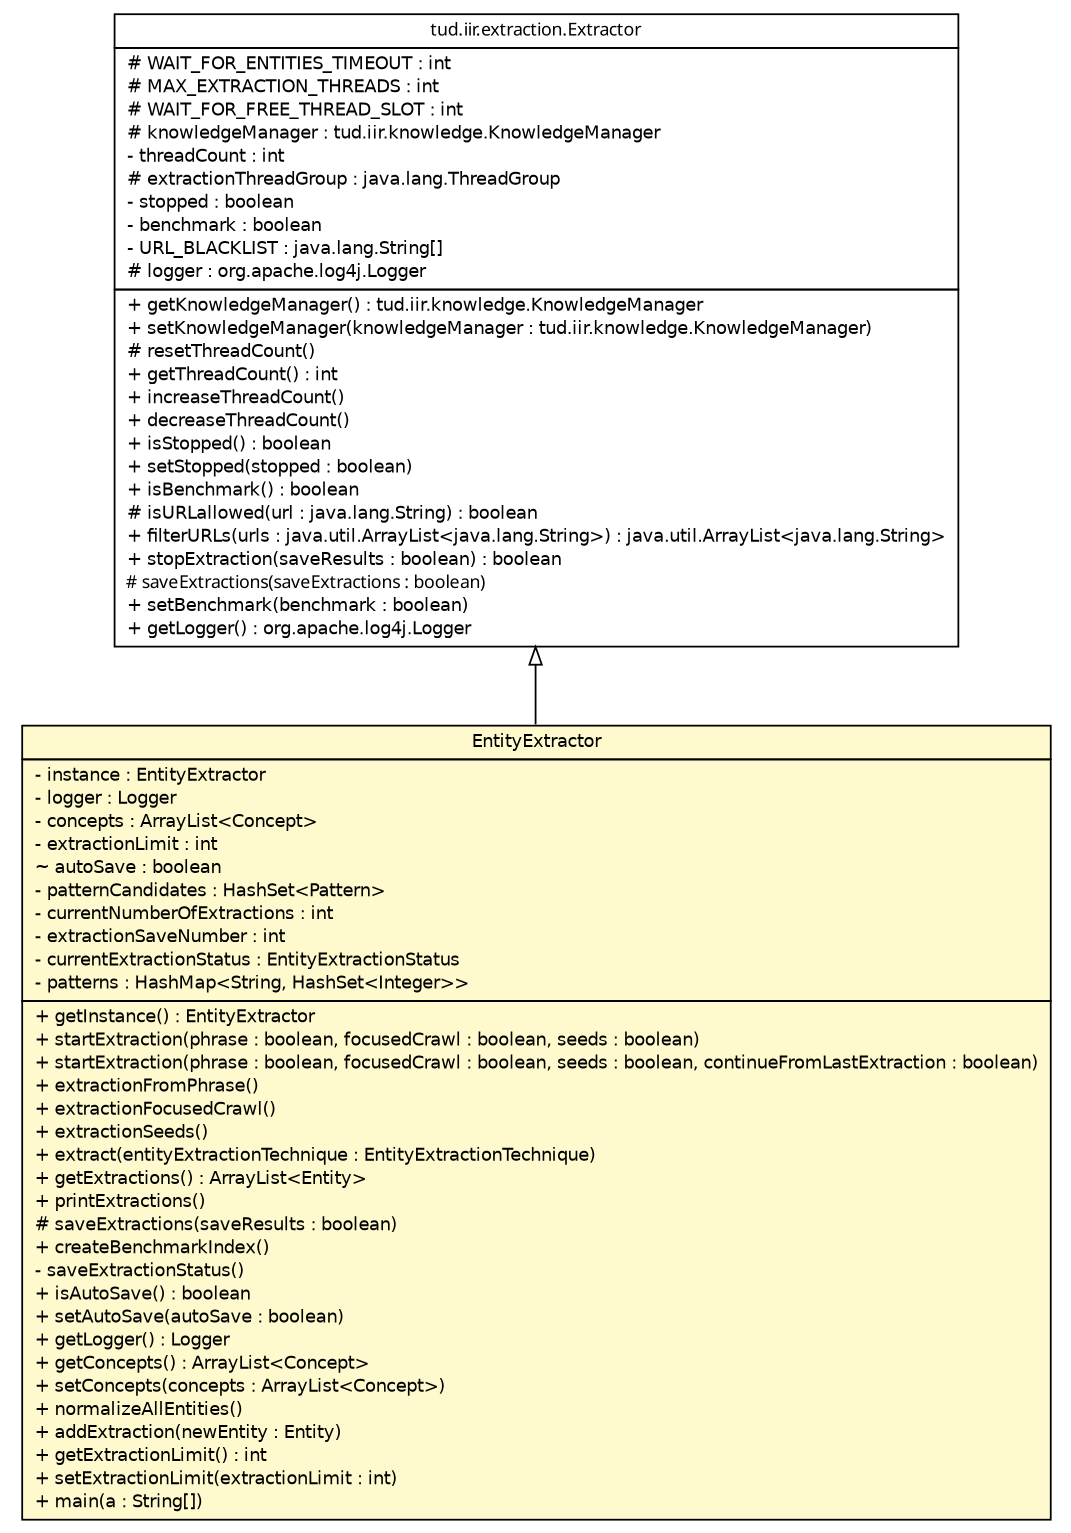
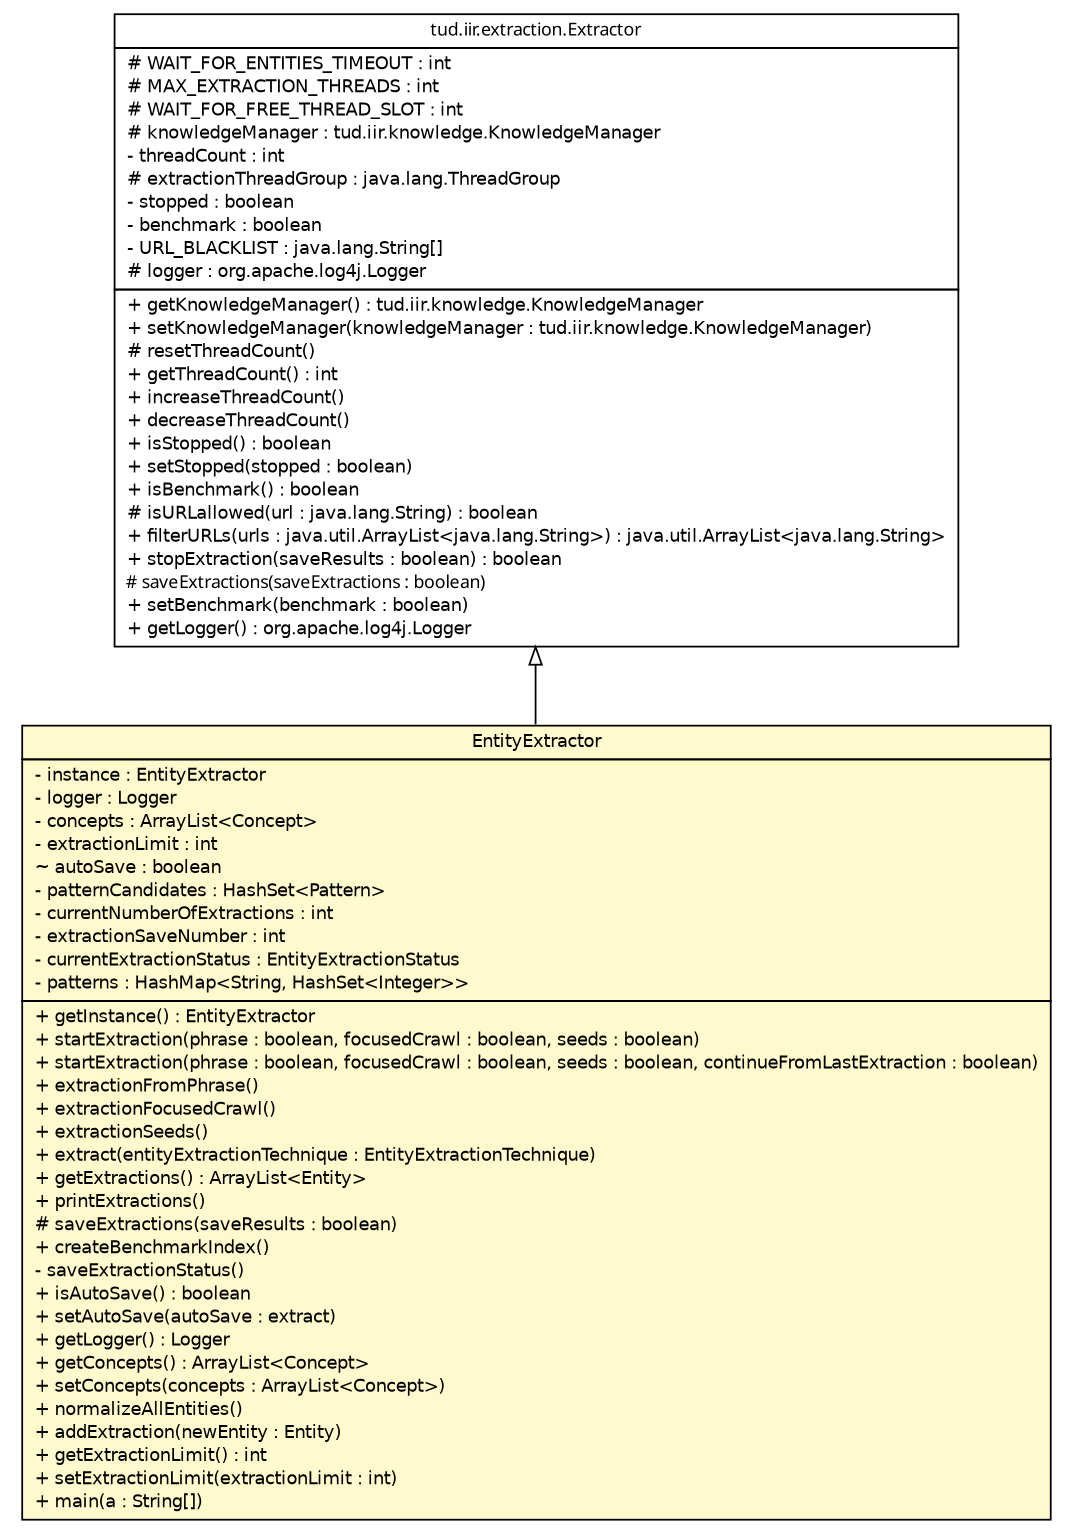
node "EntityExtractor": text "+ setAutoSave(autoSave : boolean)" -> "+ setAutoSave(autoSave : extract)"
